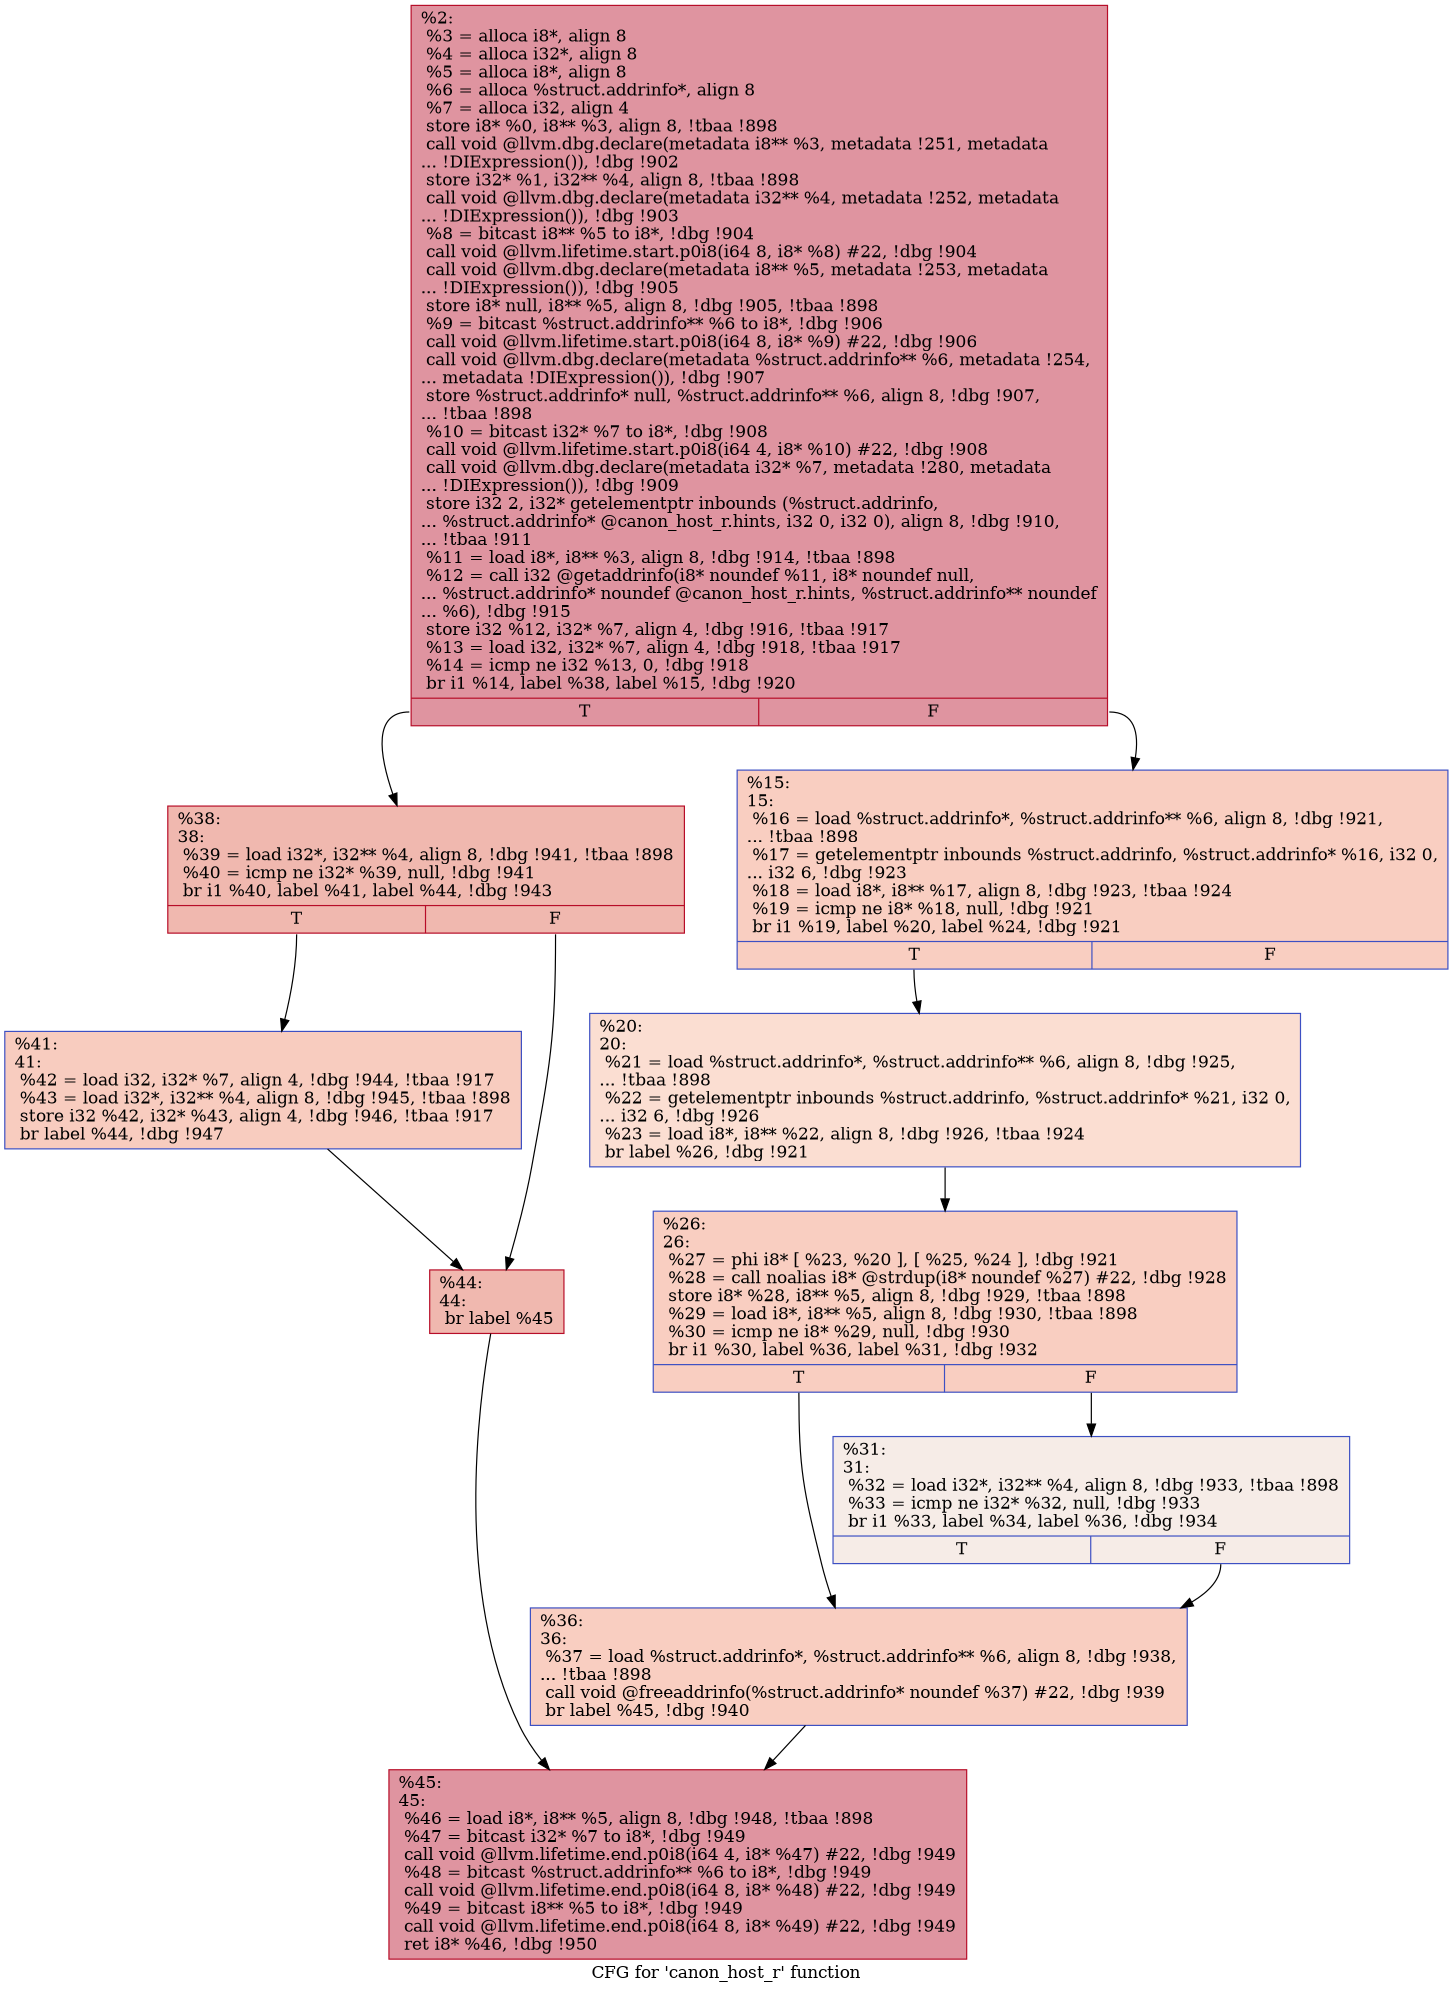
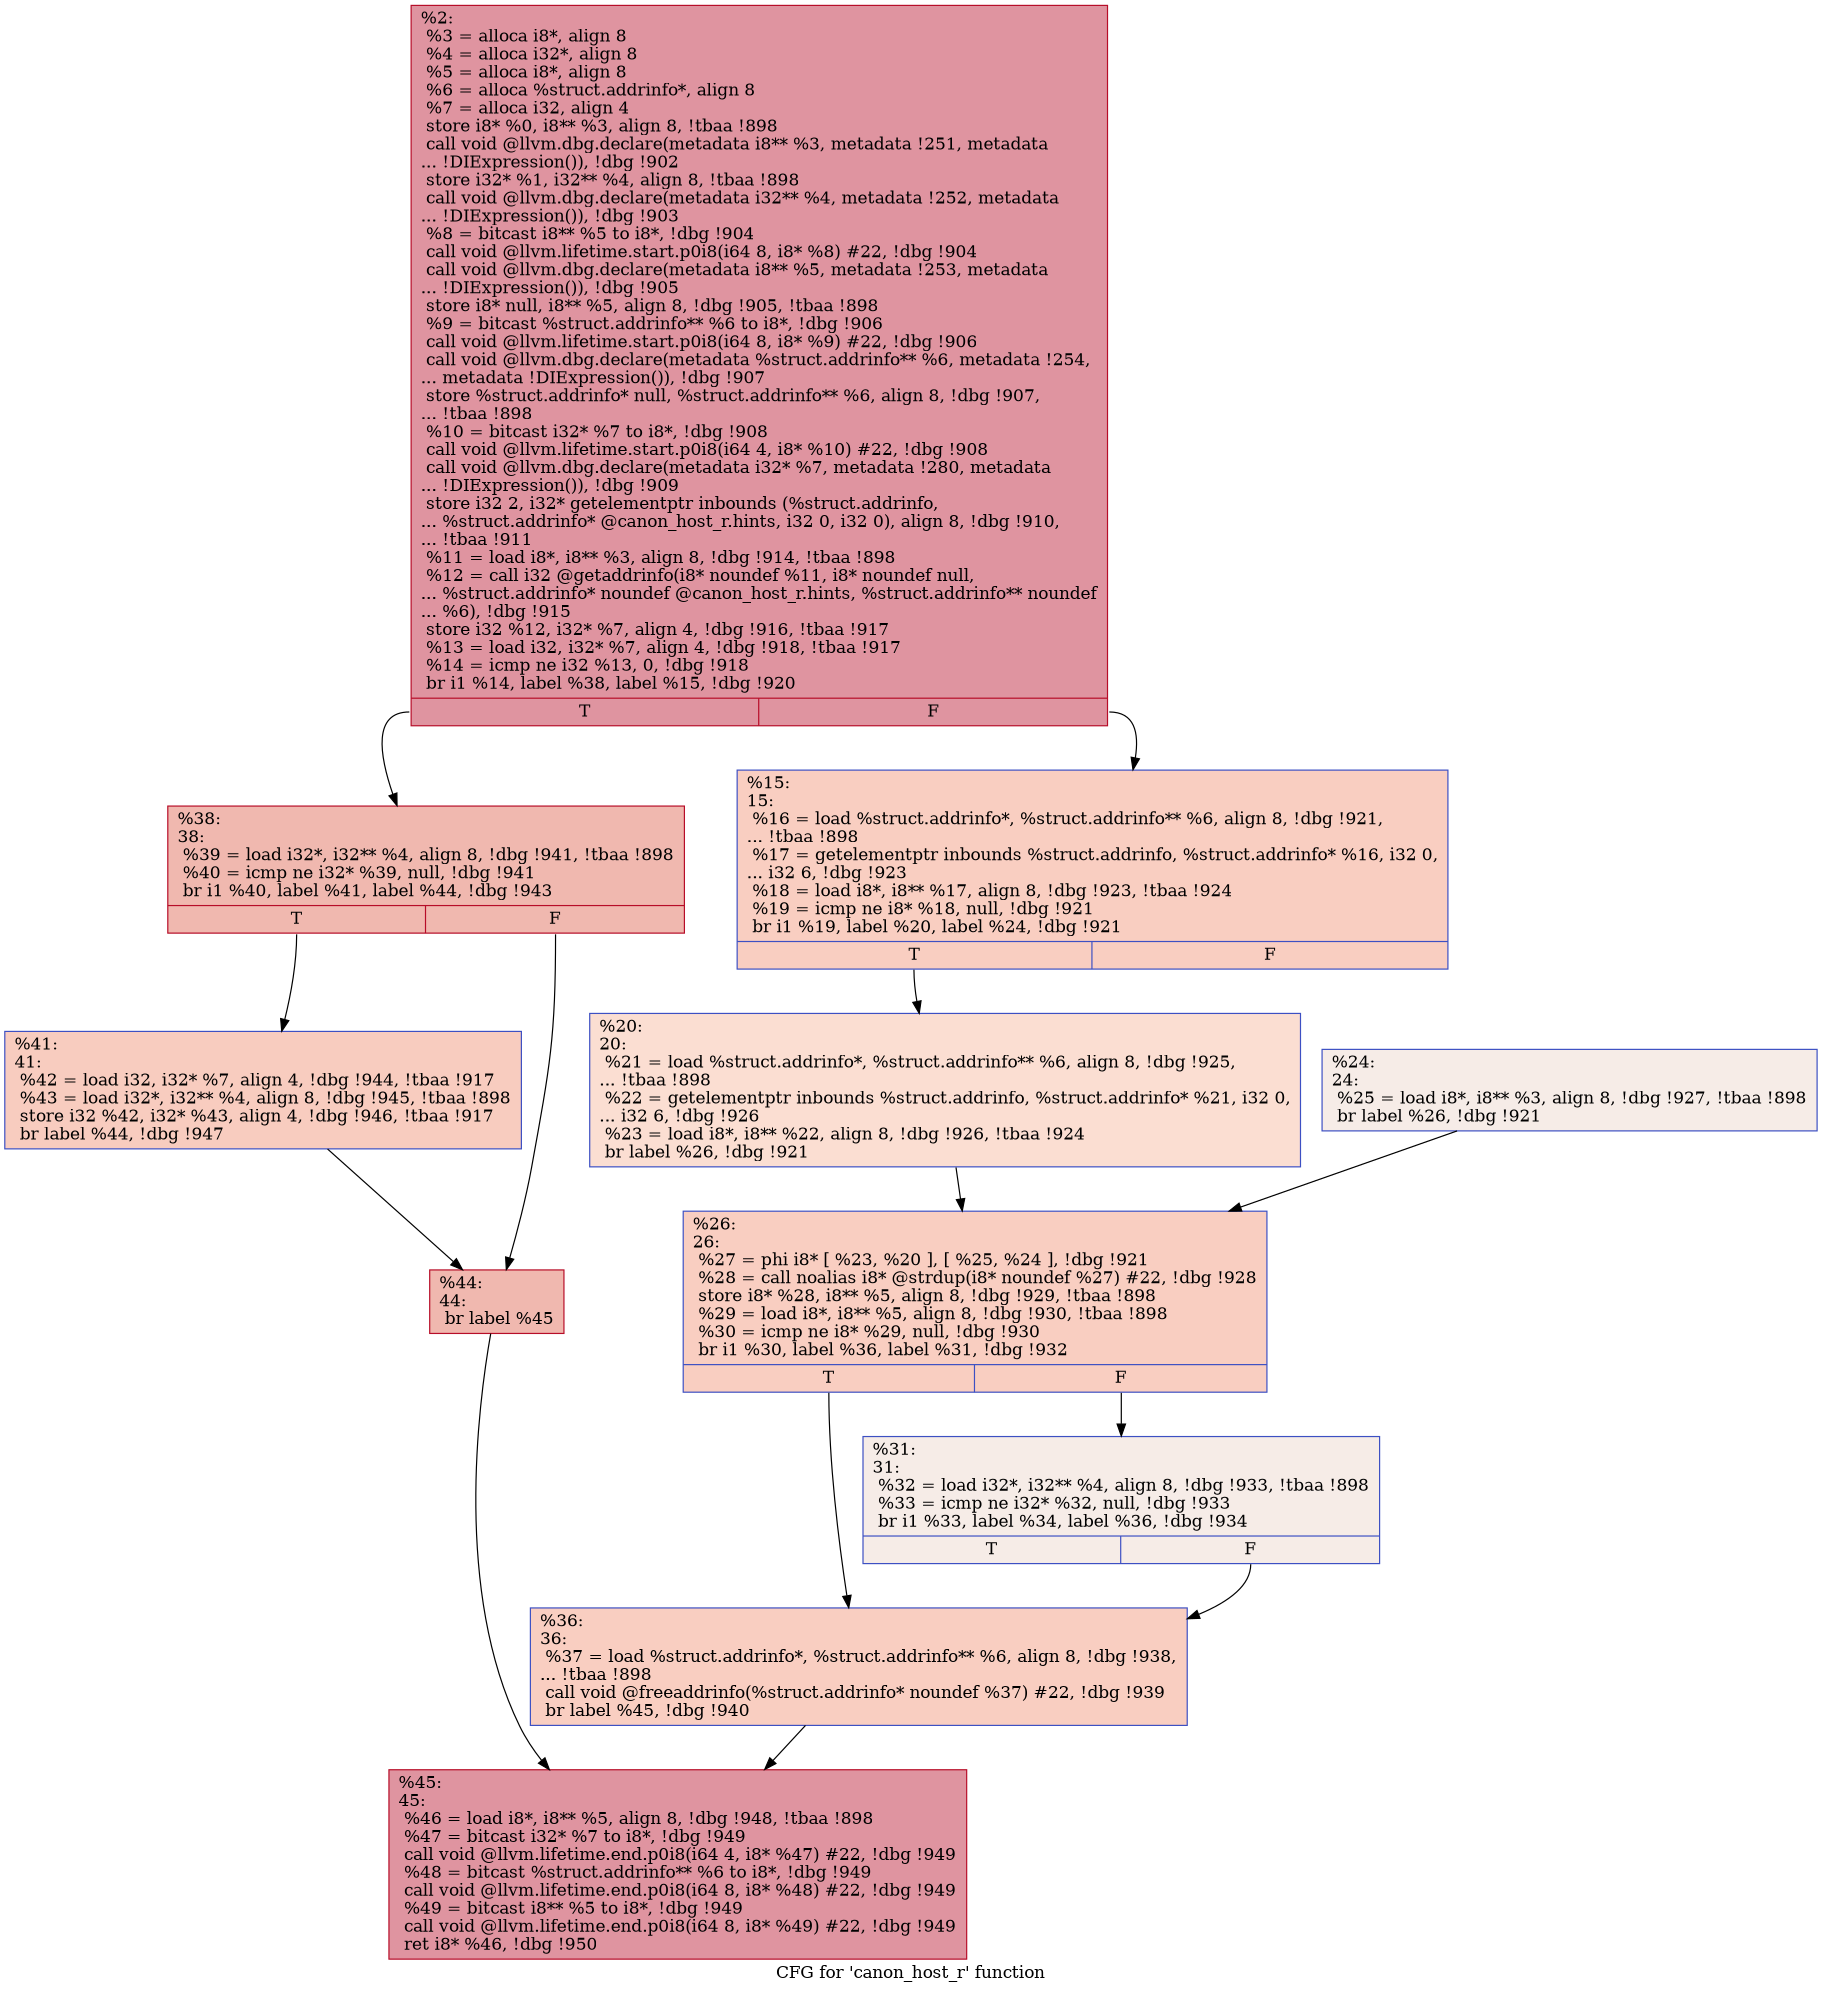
node "%24:": added
